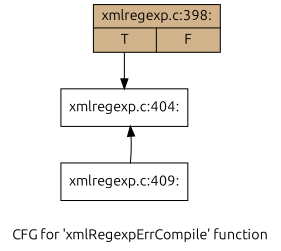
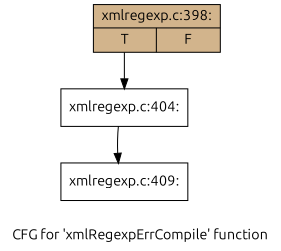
edge "xmlregexp.c:409:" -> "xmlregexp.c:404:": reversed
